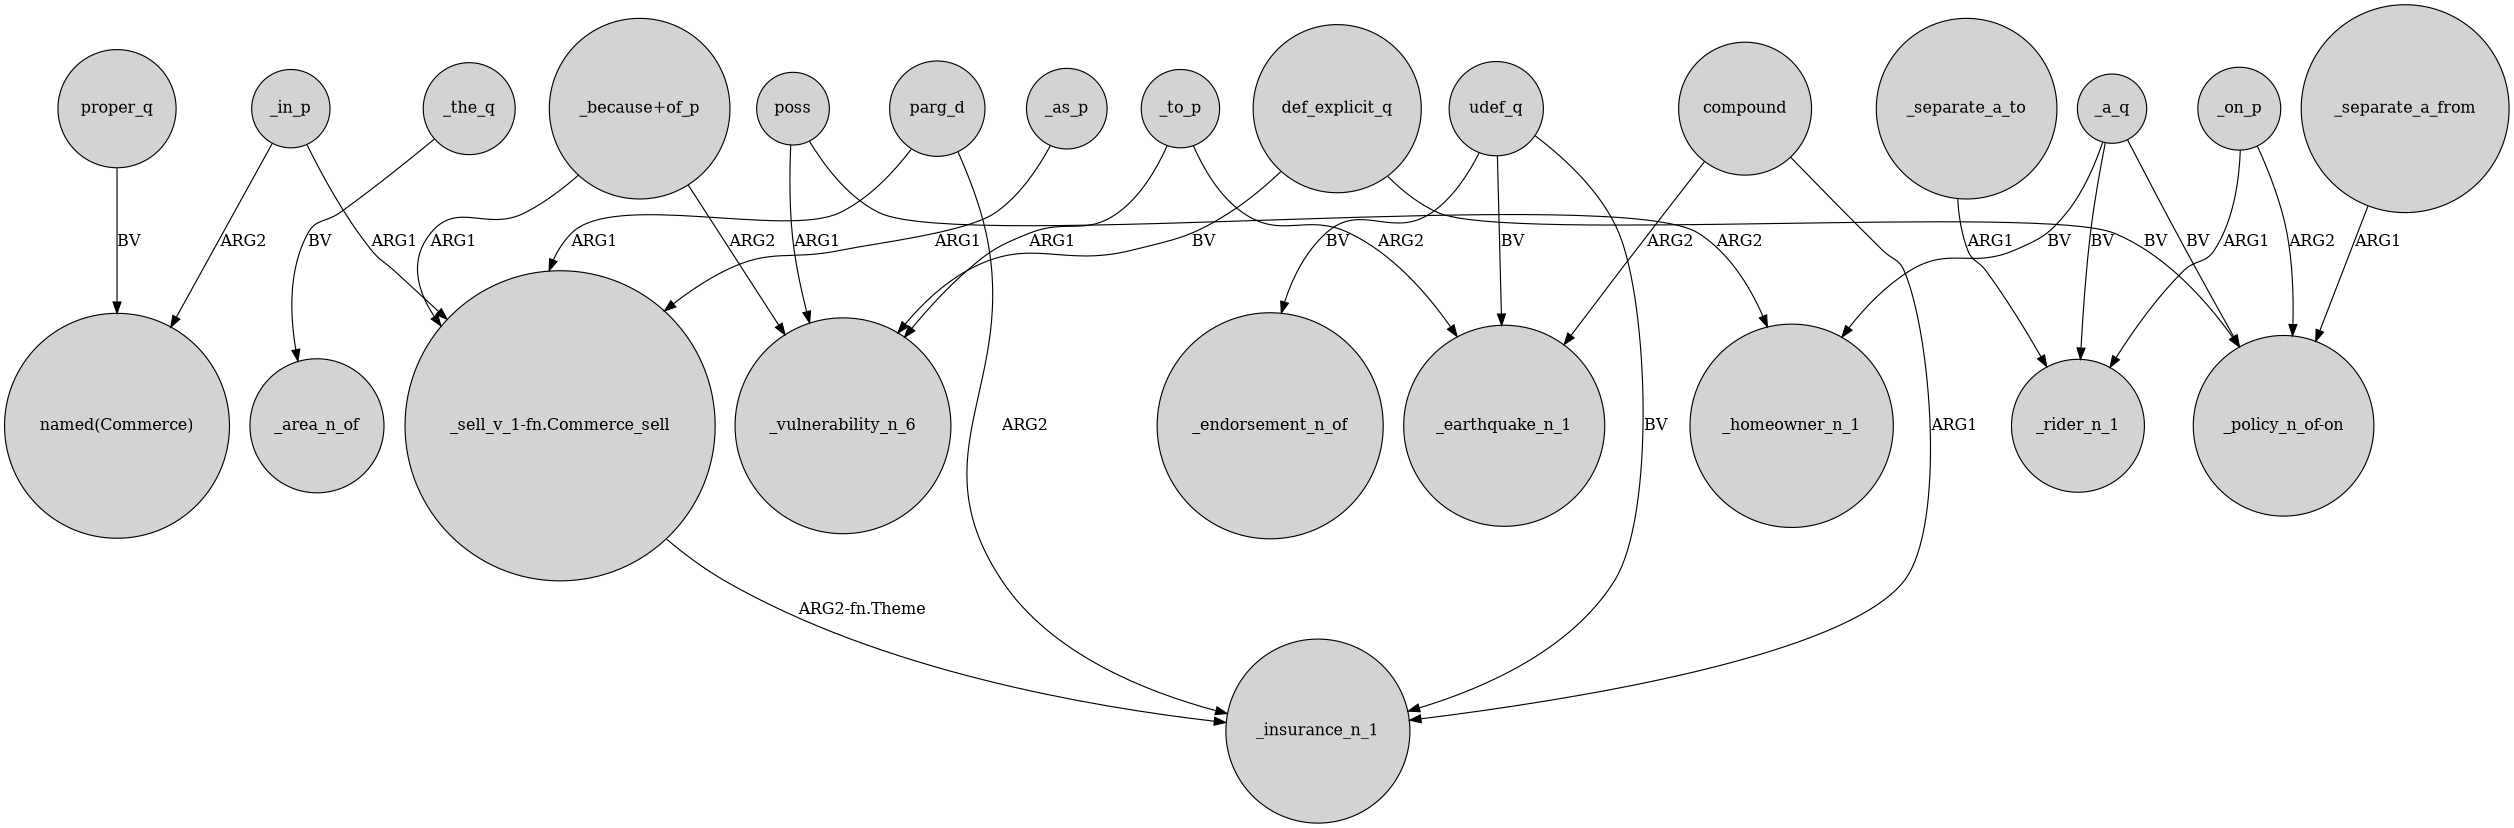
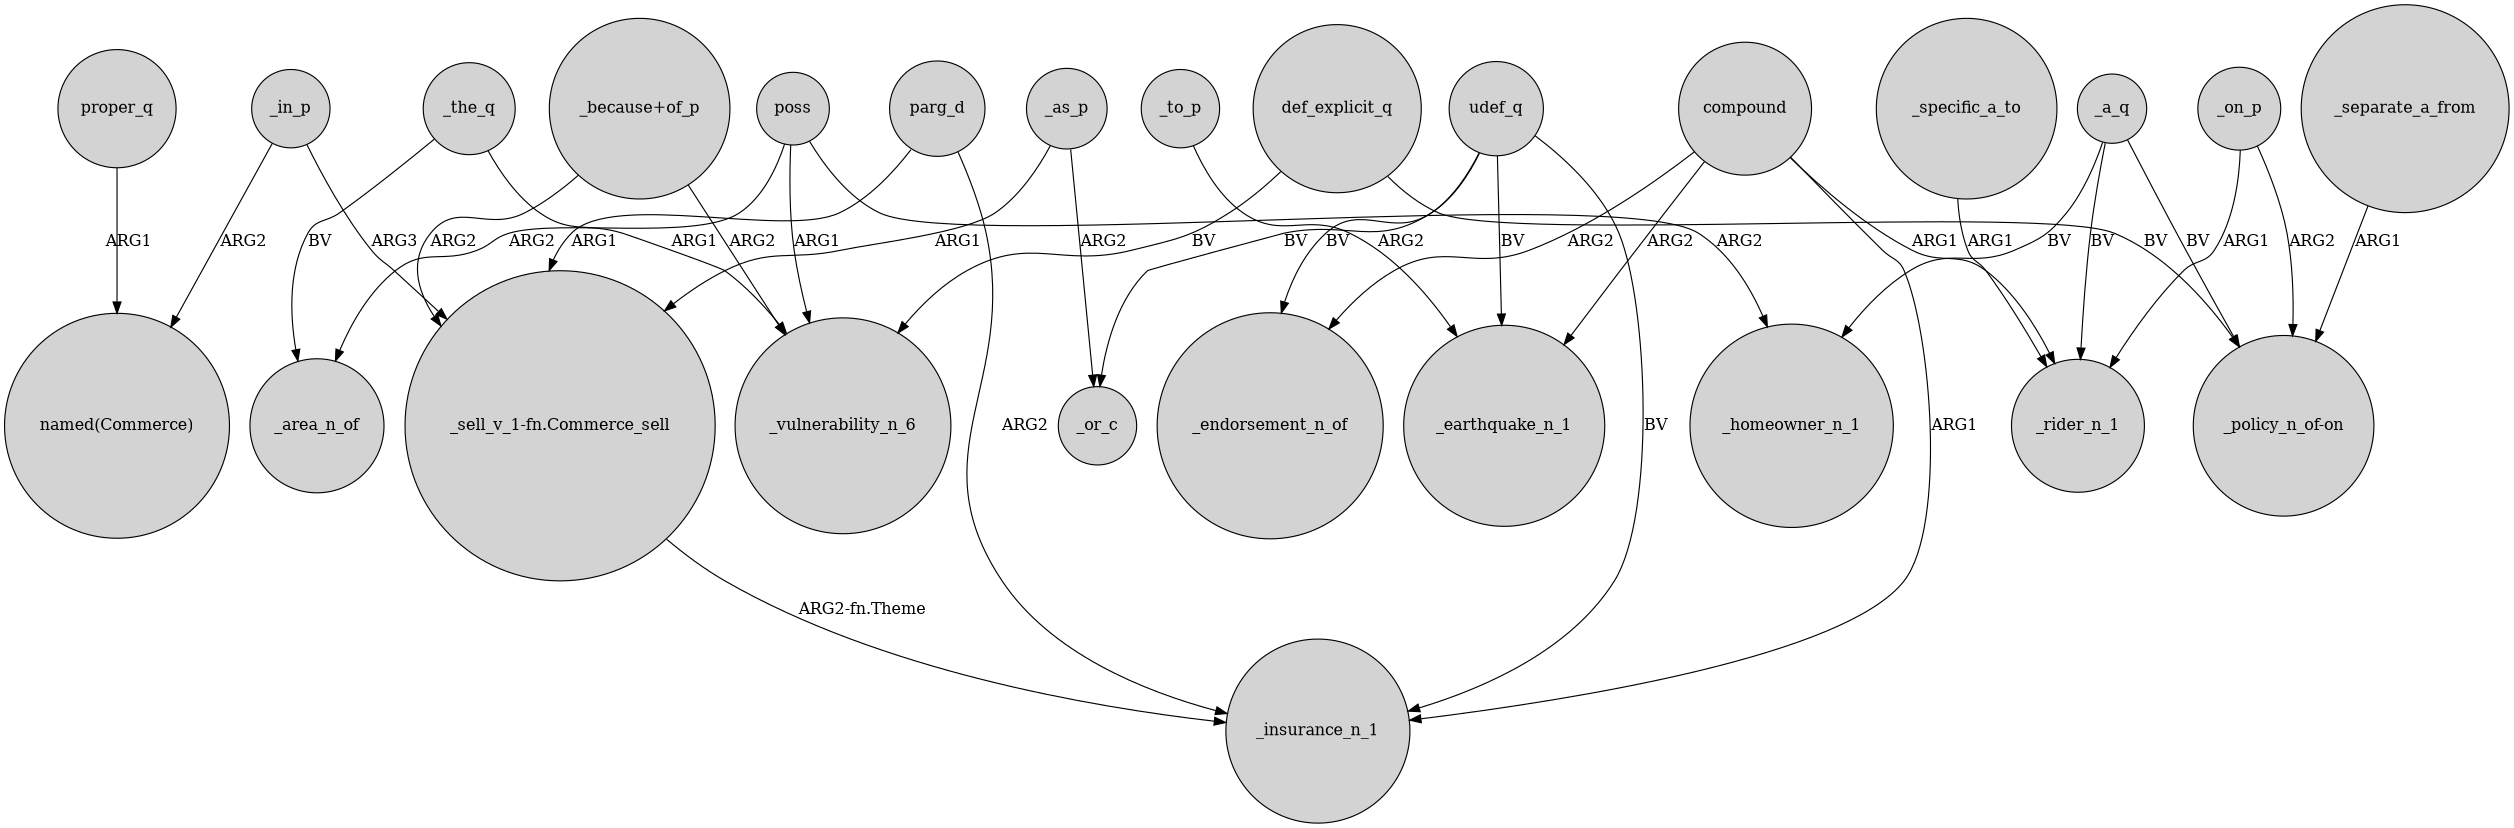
node "_separate_a_to": label "_separate_a_to" -> "_specific_a_to"
edge "poss" -> "_area_n_of": added, label "ARG2"
edge "_to_p" -> "_vulnerability_n_6": now "_the_q" -> "_vulnerability_n_6"
edge "proper_q" -> "named(Commerce)": label "BV" -> "ARG1"
edge "_in_p" -> "_sell_v_1-fn.Commerce_sell": label "ARG1" -> "ARG3"
edge "_because+of_p" -> "_sell_v_1-fn.Commerce_sell": label "ARG1" -> "ARG2"
edge "compound" -> "_endorsement_n_of": added, label "ARG2"
edge "compound" -> "_rider_n_1": added, label "ARG1"
node "_or_c": added
